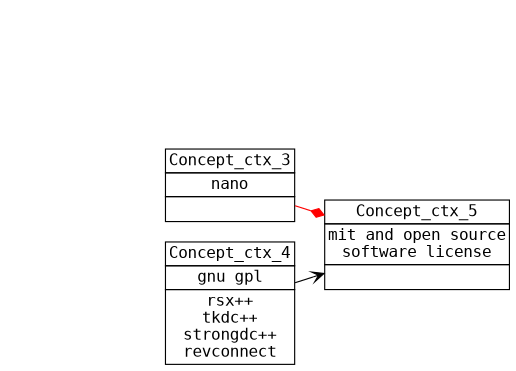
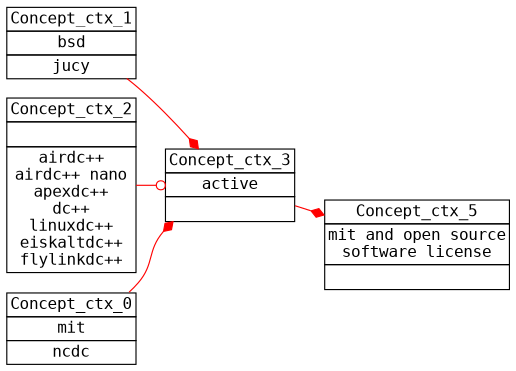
node "Concept_ctx_1": added
node "Concept_ctx_3": text "nano" -> "active"
node "Concept_ctx_2": added
node "Concept_ctx_4": removed
node "Concept_ctx_0": added
